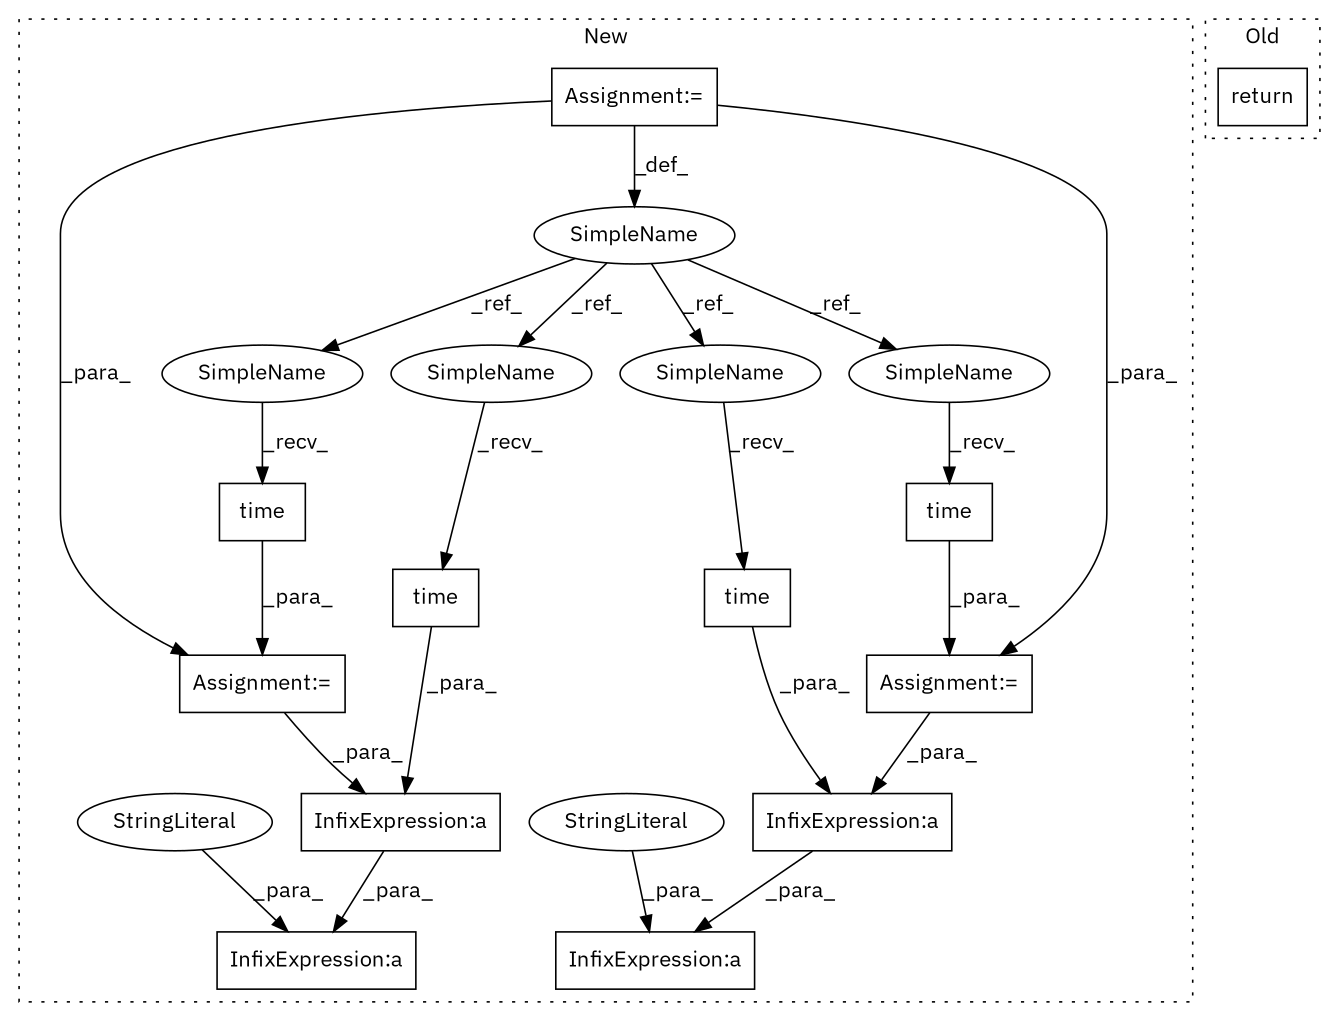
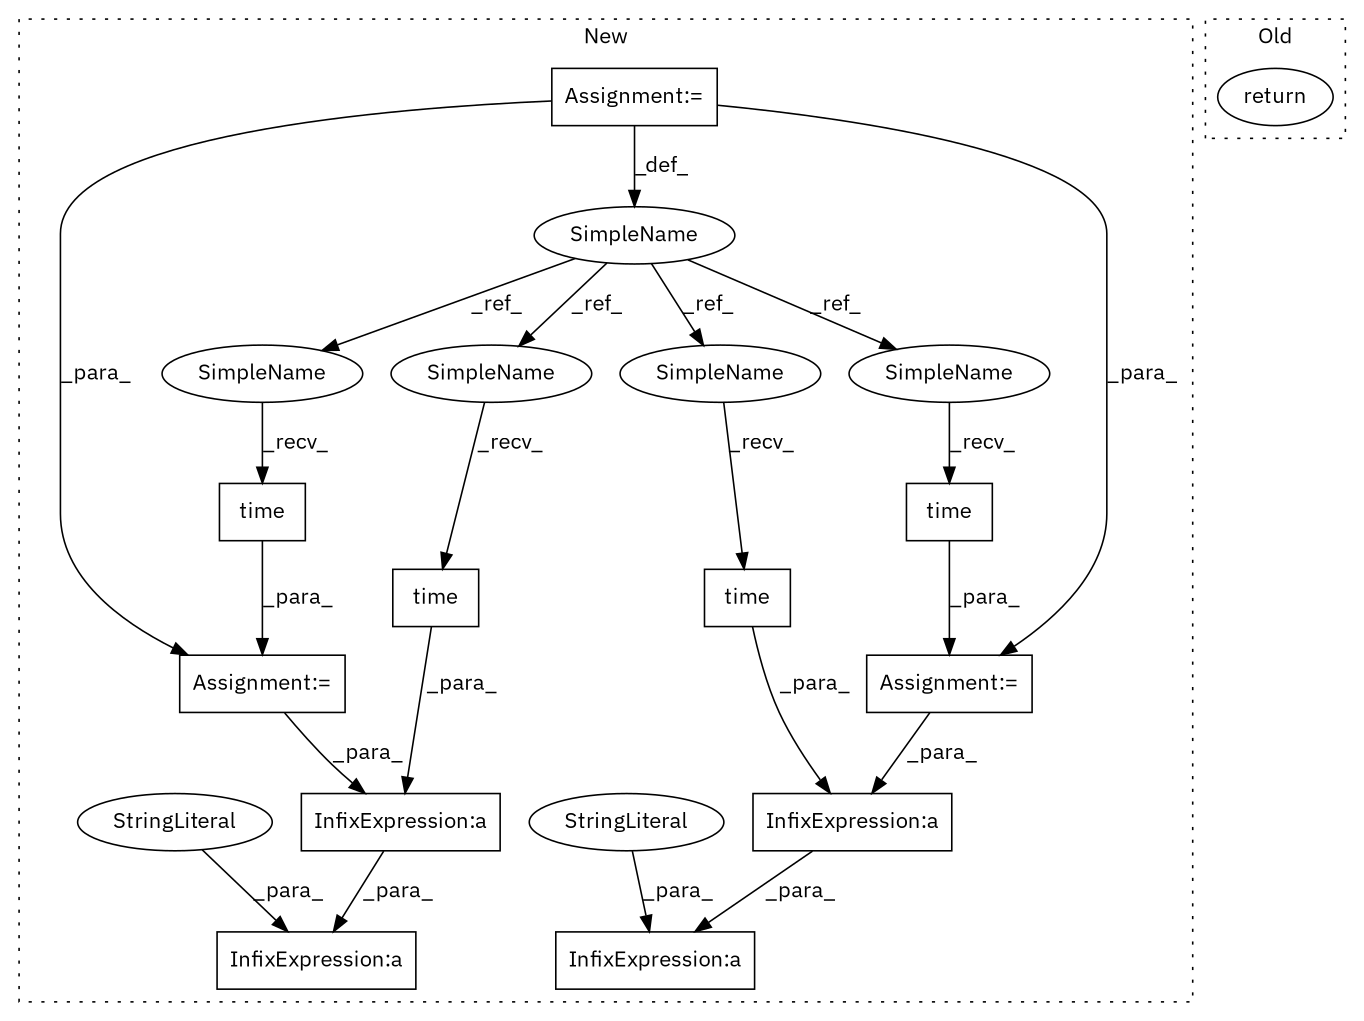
node "return": shape box -> ellipse
